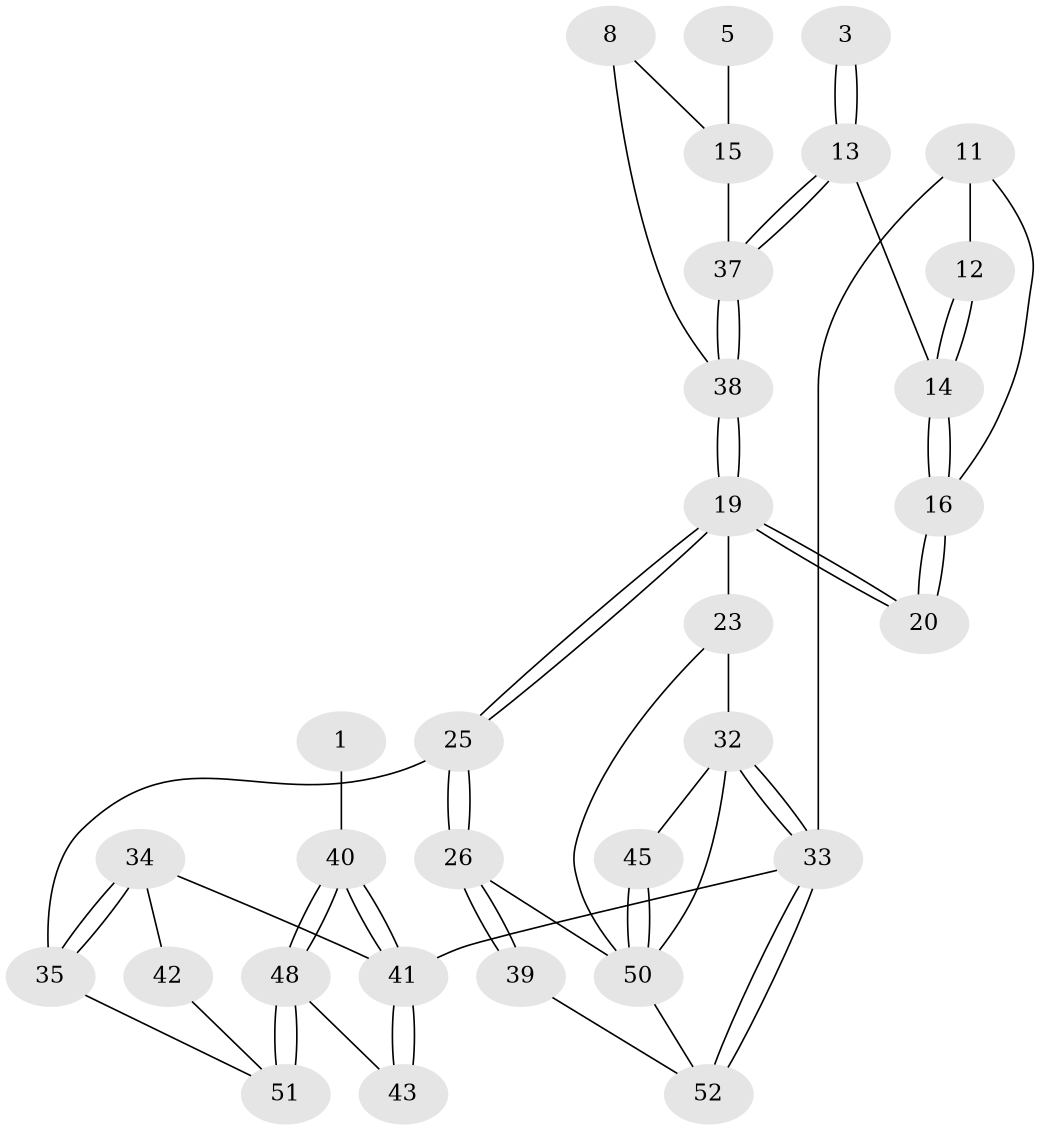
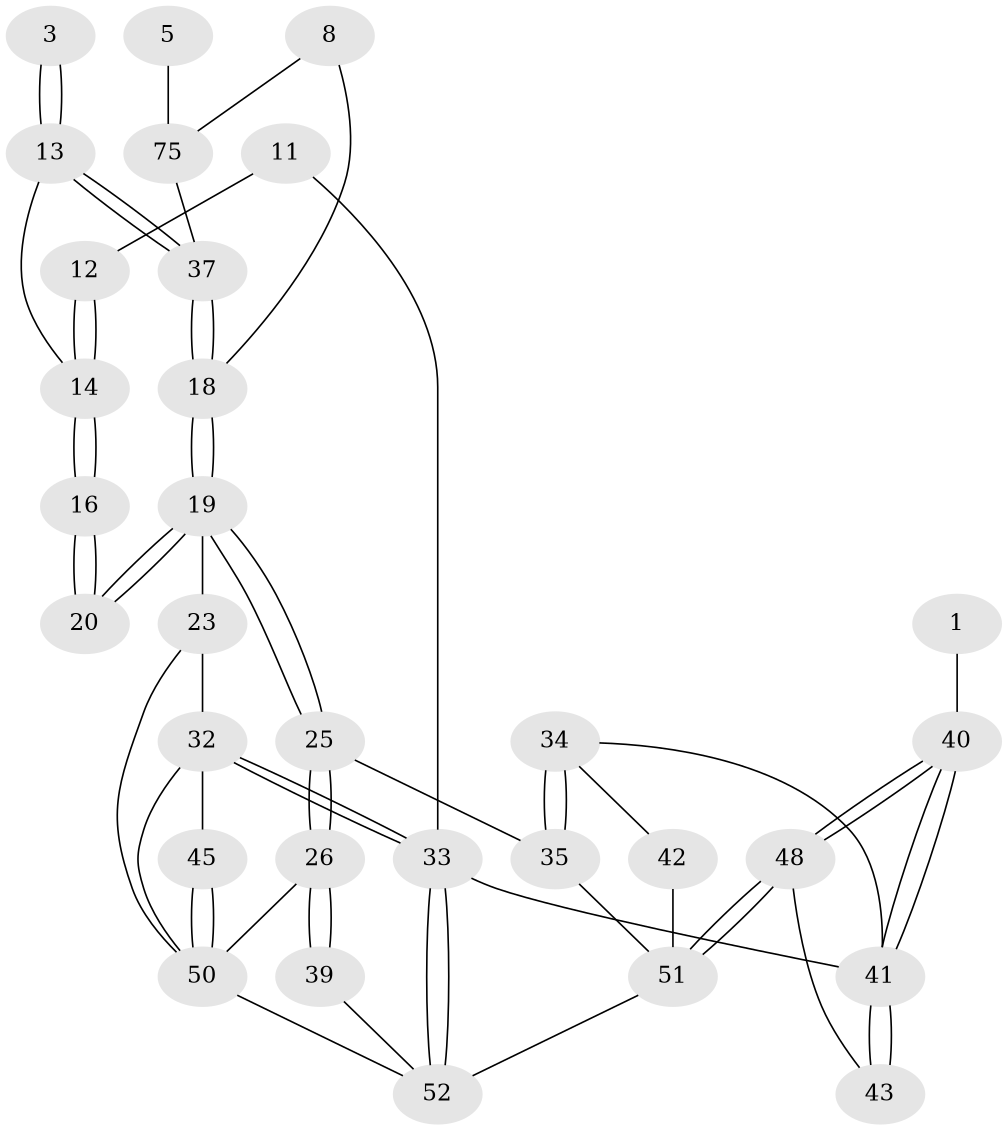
node "15": label "15" -> "75"
edge "11" -- "16": removed
node "38": label "38" -> "18"
edge "51" -- "52": added
